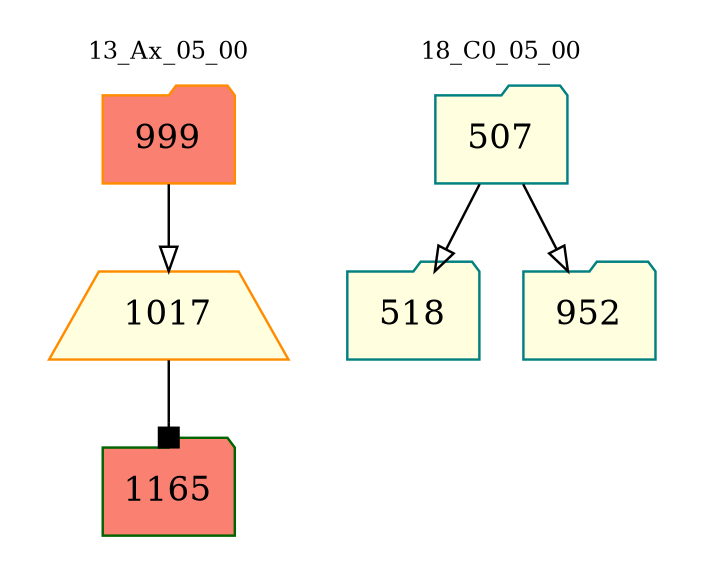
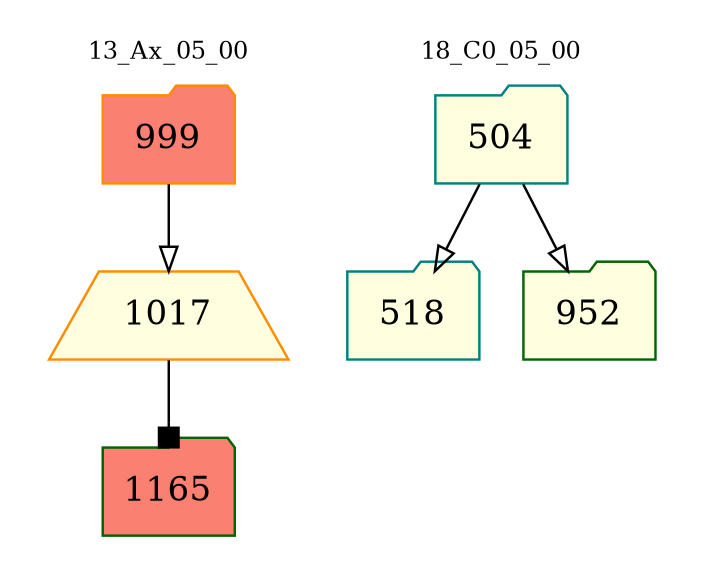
node "507": label "507" -> "504"
node "952": color teal -> darkgreen
